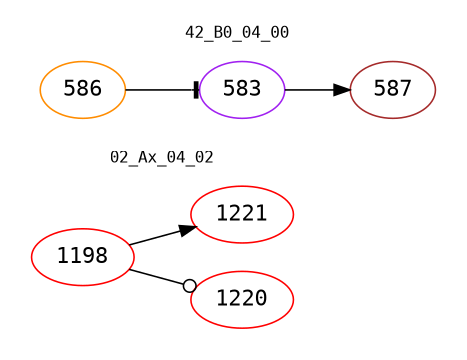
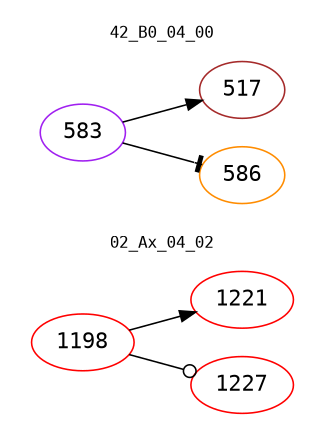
edge "586" -> "583": reversed
node "587": label "587" -> "517"
node "1220": label "1220" -> "1227"
